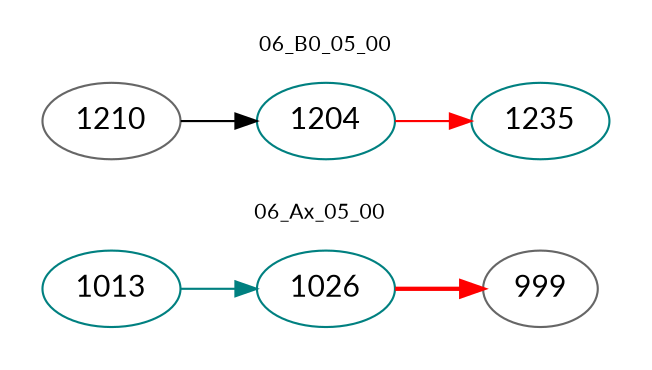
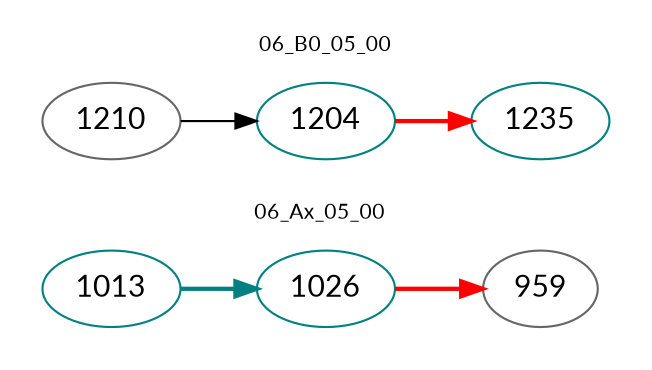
edge "1204" -> "1235": style solid -> bold
edge "1013" -> "1026": style solid -> bold
node "999": label "999" -> "959"
